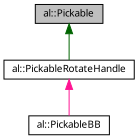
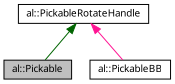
edge "al::PickableRotateHandle" -> "al::Pickable": reversed
